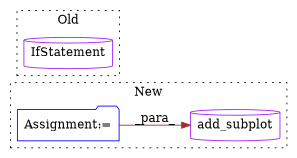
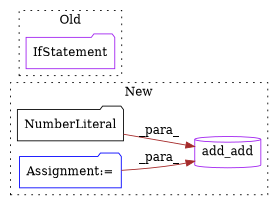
node "IfStatement": shape cylinder -> folder
node "NumberLiteral": added
node "add_subplot": label "add_subplot" -> "add_add"
